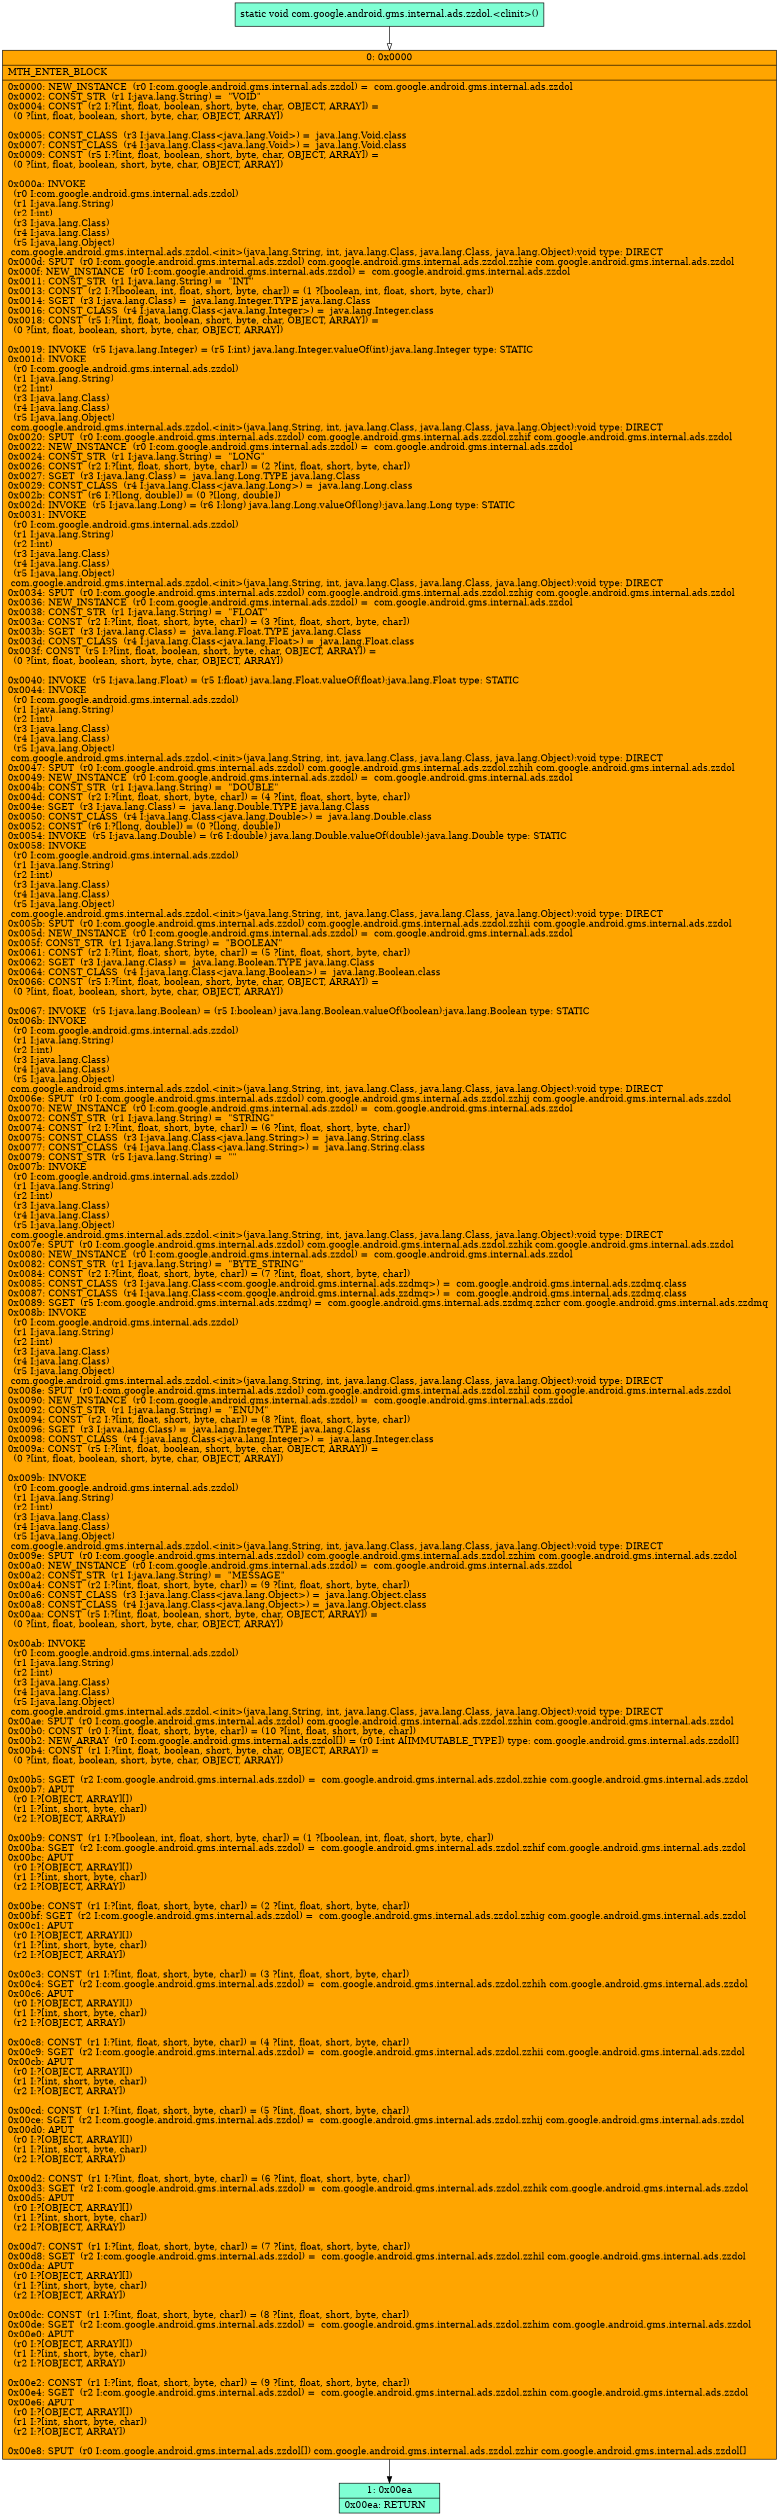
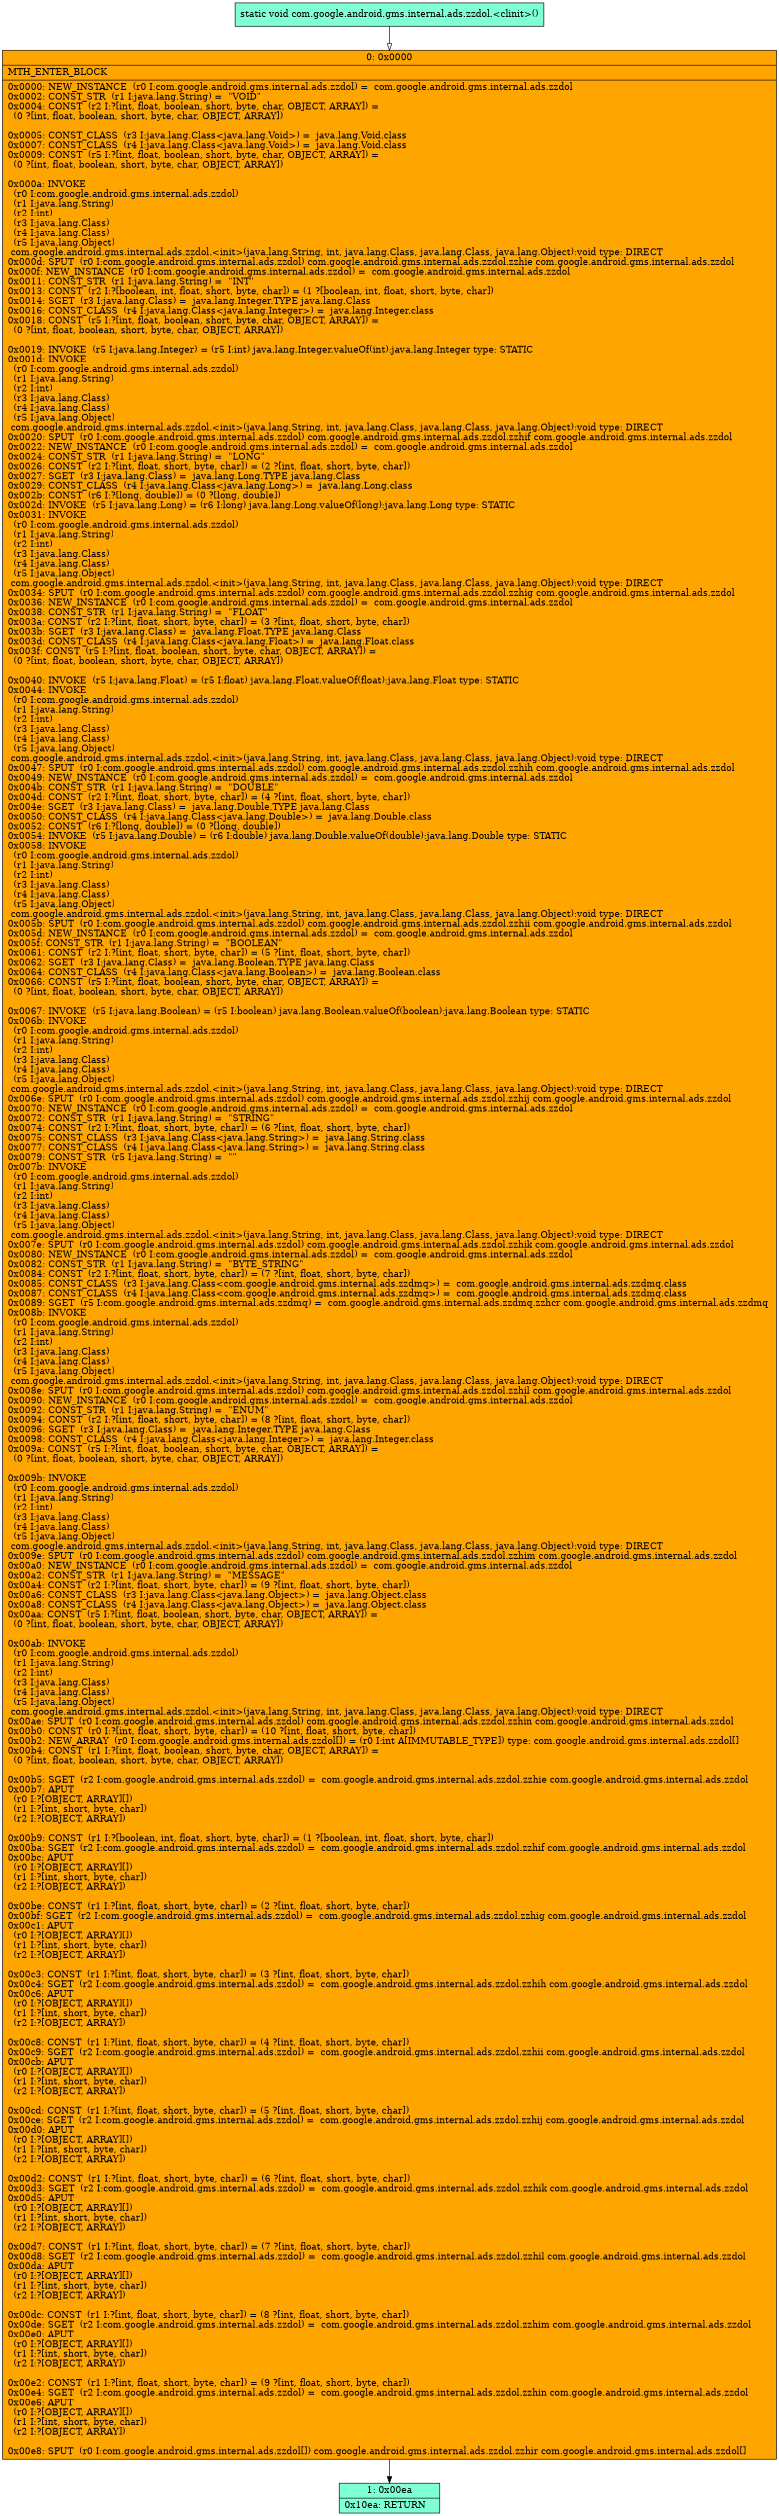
node "1: 0x00ea": text "0x00ea: RETURN" -> "0x10ea: RETURN"
